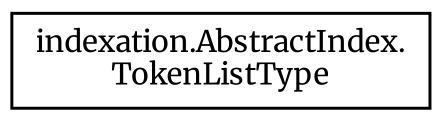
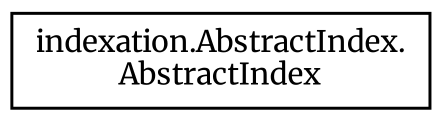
node "indexation.AbstractIndex. TokenListType": label "indexation.AbstractIndex. TokenListType" -> "indexation.AbstractIndex. AbstractIndex"
